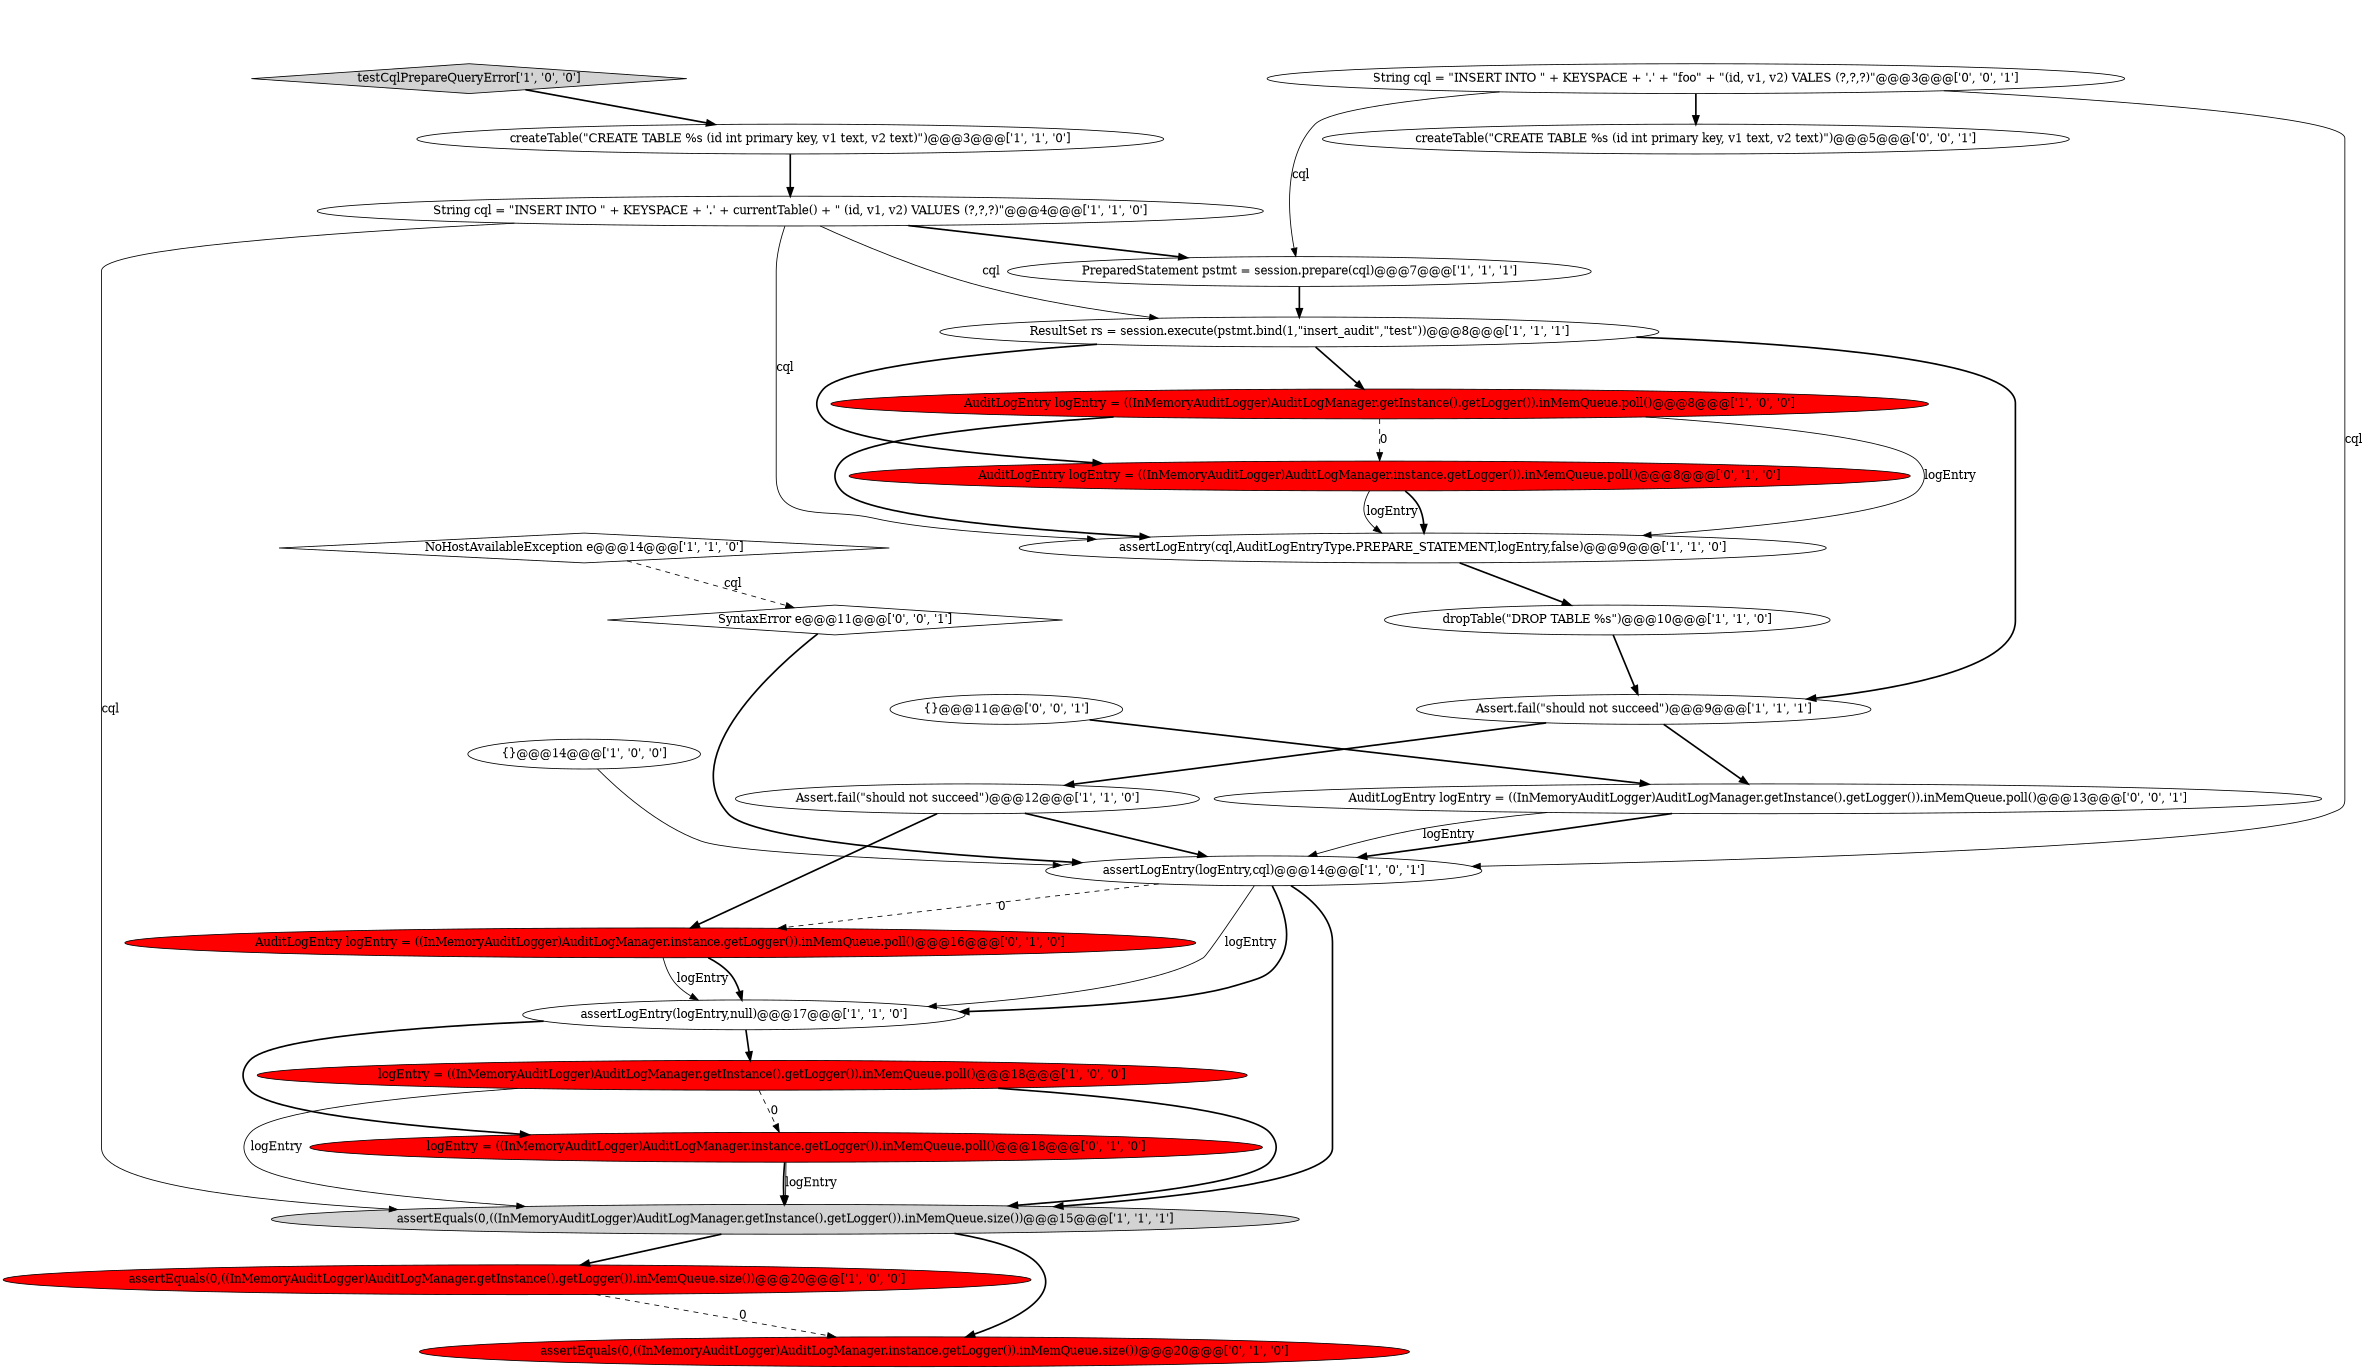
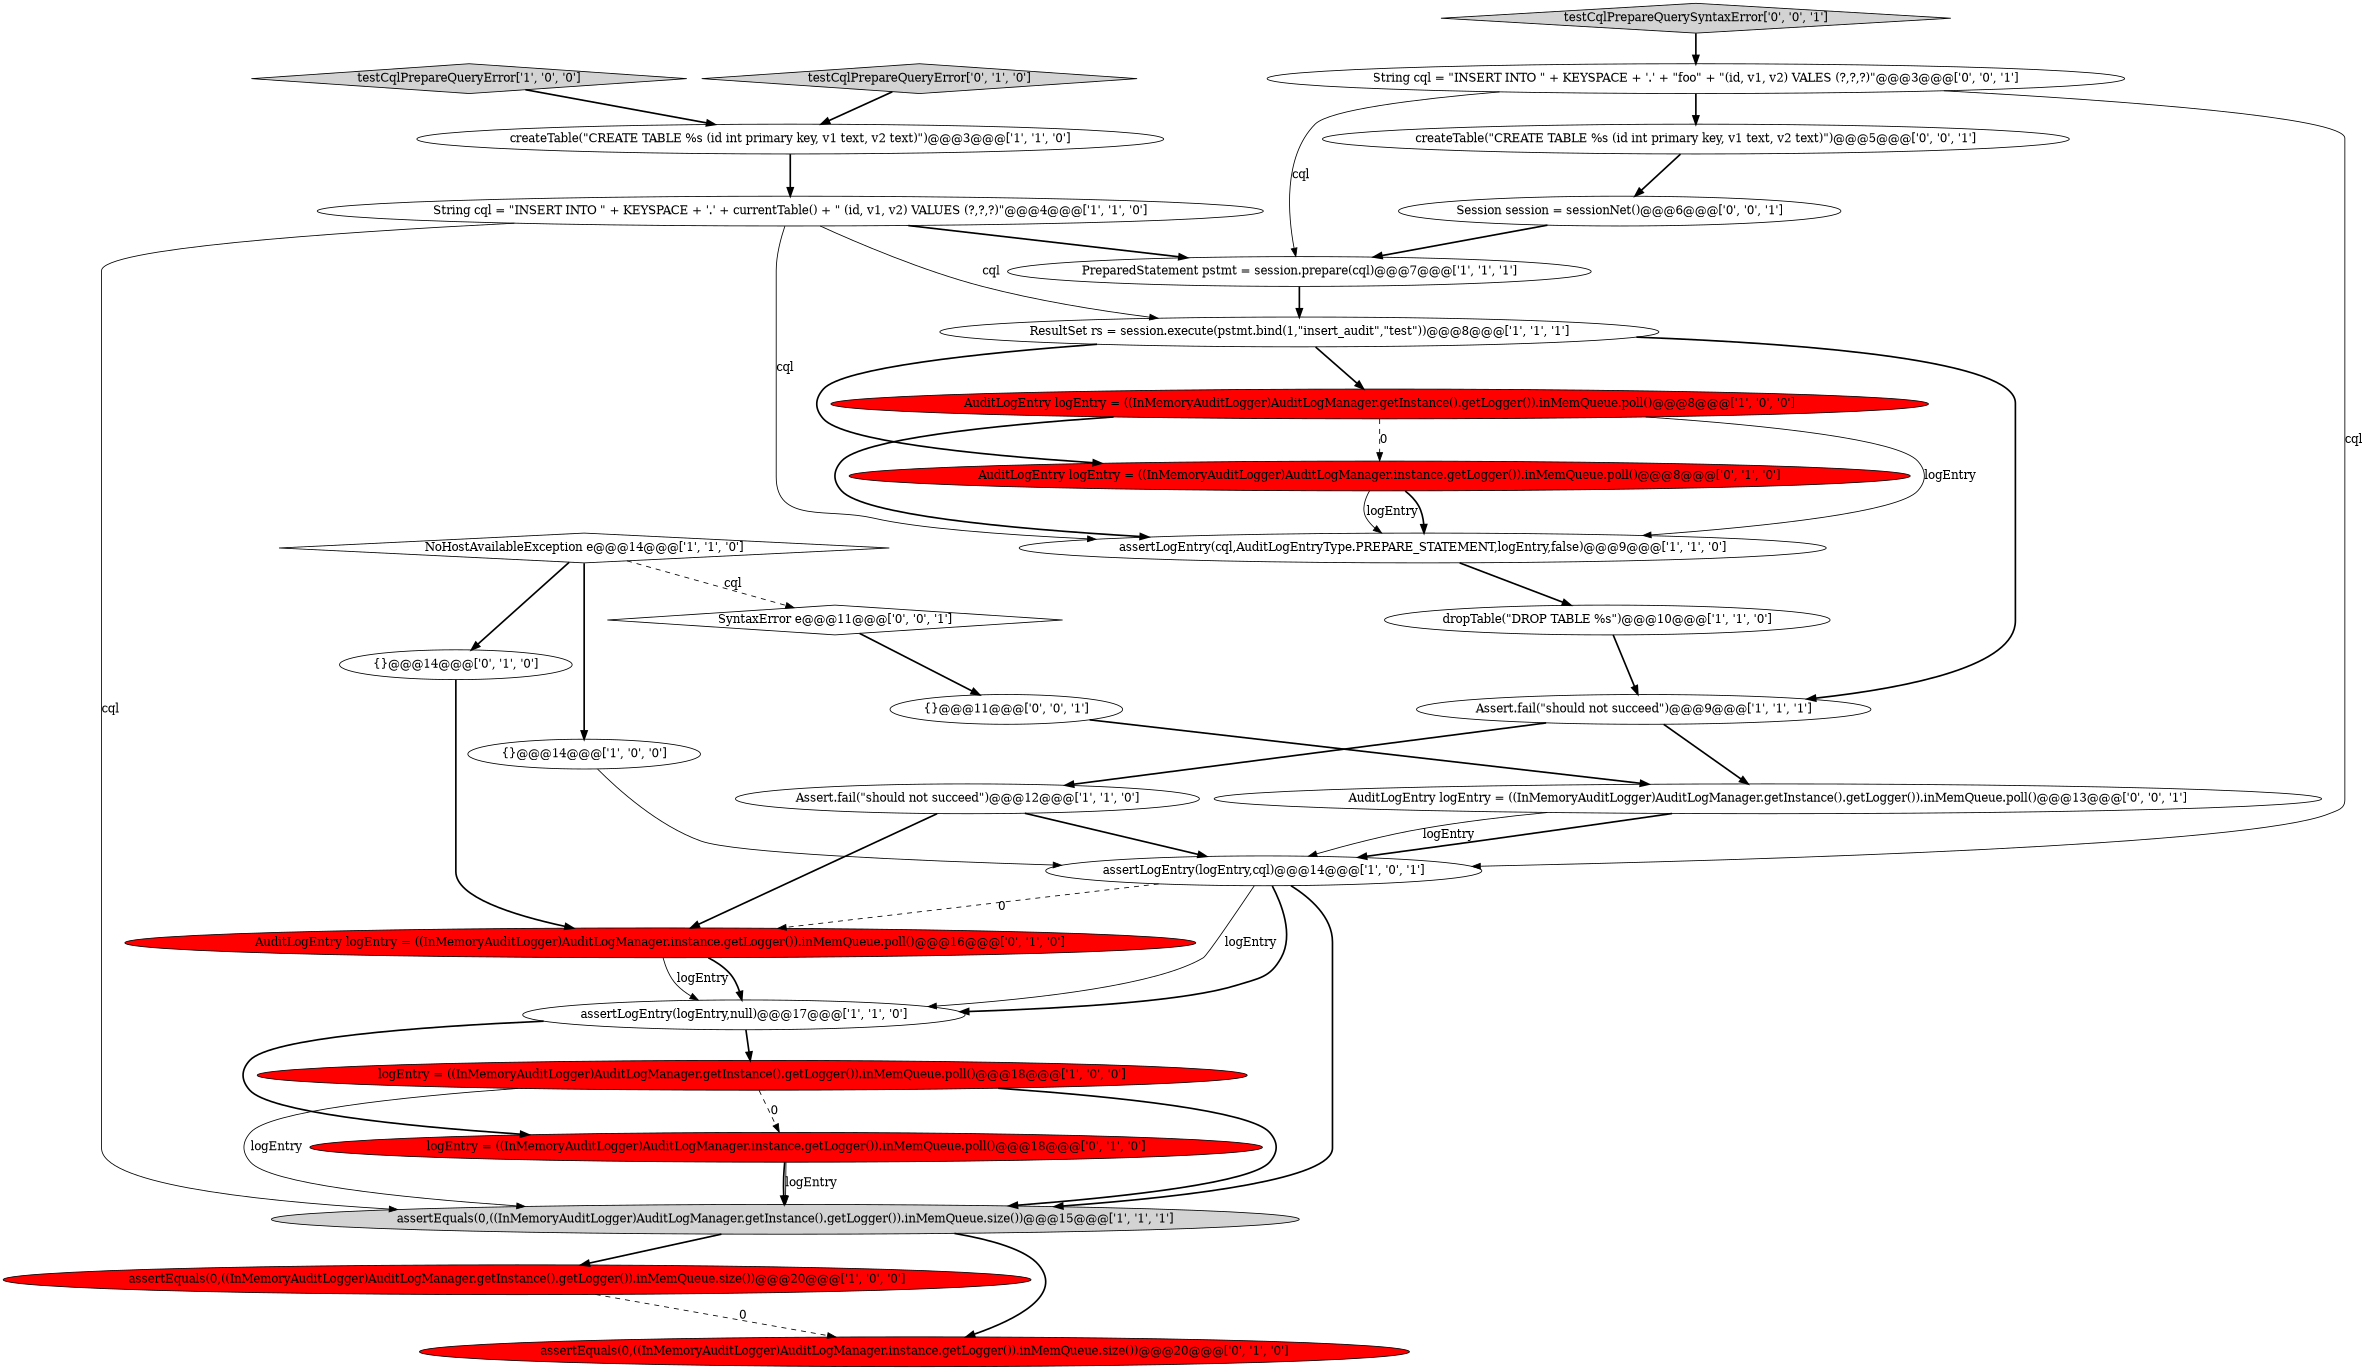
node "testCqlPrepareQuerySyntaxError['0', '0', '1']": added
node "testCqlPrepareQueryError['0', '1', '0']": added
node "Session session = sessionNet()@@@6@@@['0', '0', '1']": added
edge "NoHostAvailableException e@@@14@@@['1', '1', '0']" -> "{}@@@14@@@['1', '0', '0']": added
node "{}@@@14@@@['0', '1', '0']": added
edge "SyntaxError e@@@11@@@['0', '0', '1']" -> "assertLogEntry(logEntry,cql)@@@14@@@['1', '0', '1']": now "SyntaxError e@@@11@@@['0', '0', '1']" -> "{}@@@11@@@['0', '0', '1']"
